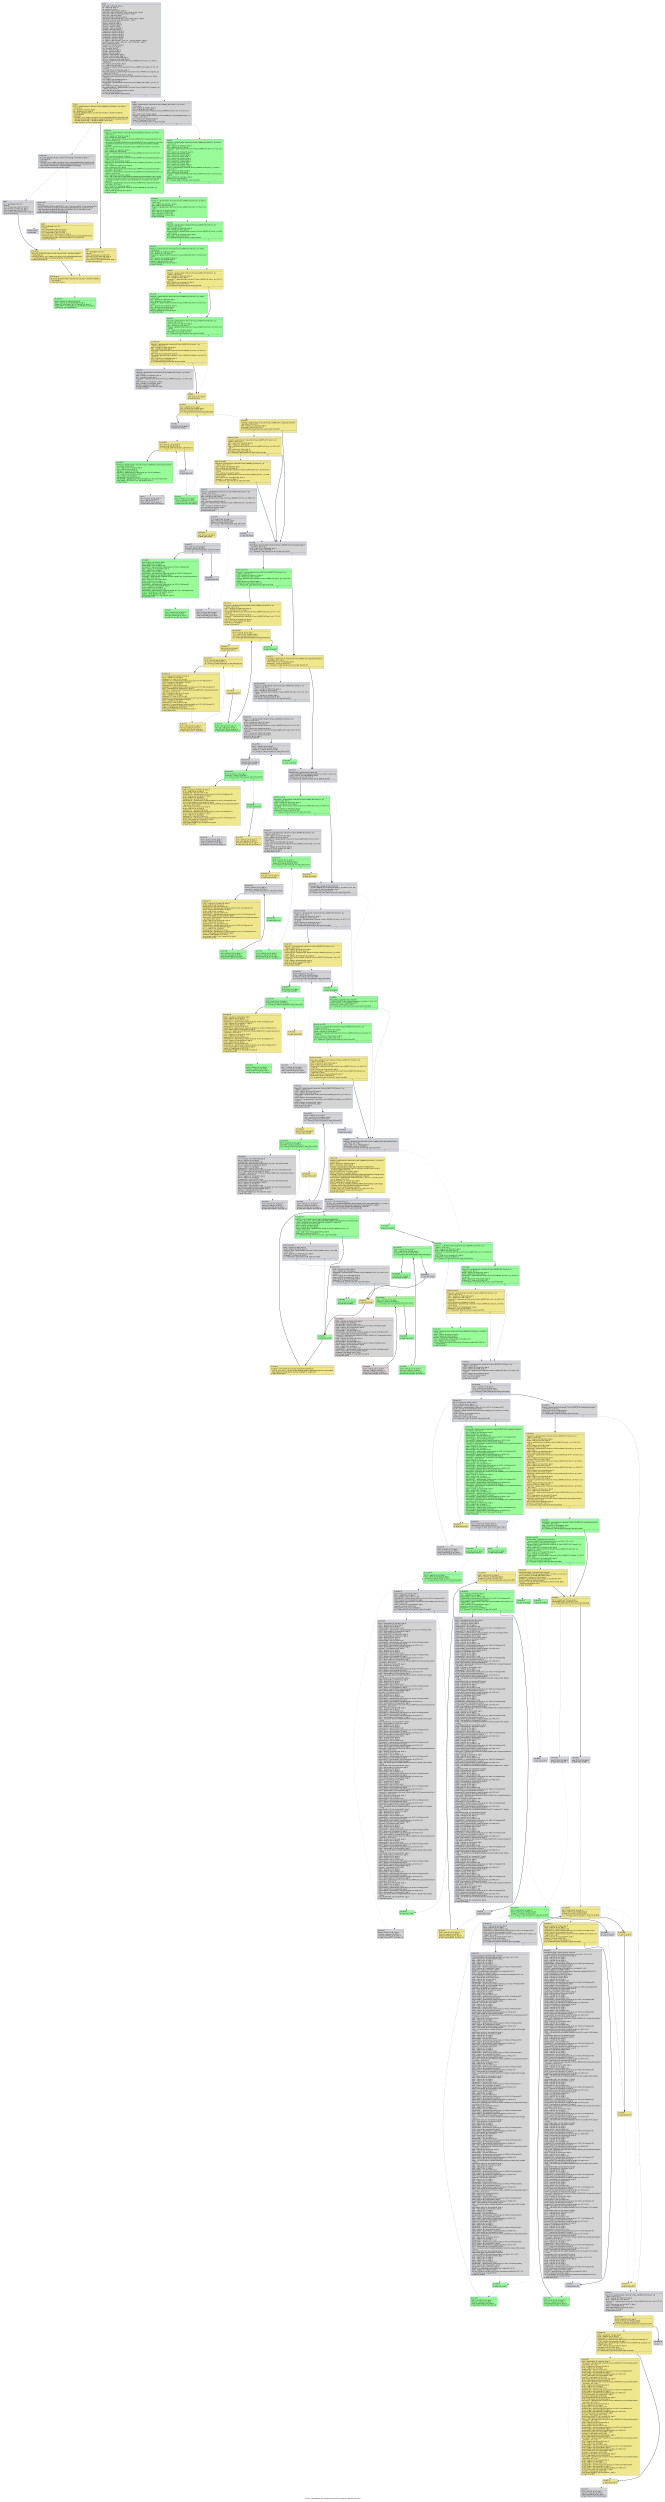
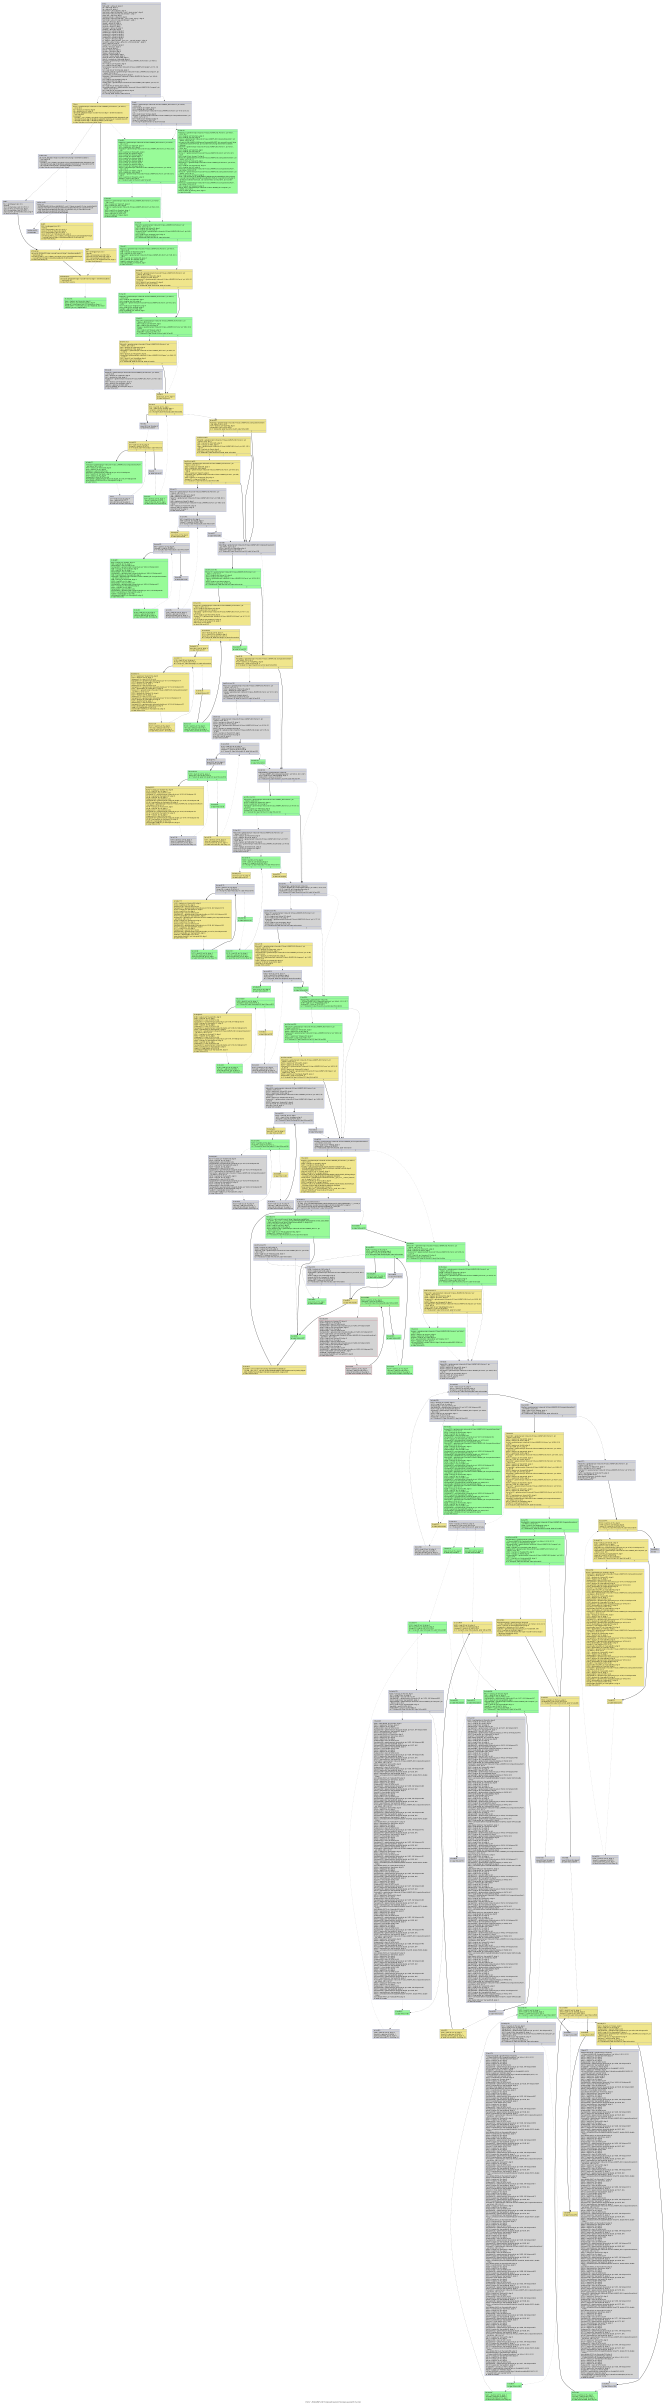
node "if.end770:": removed
